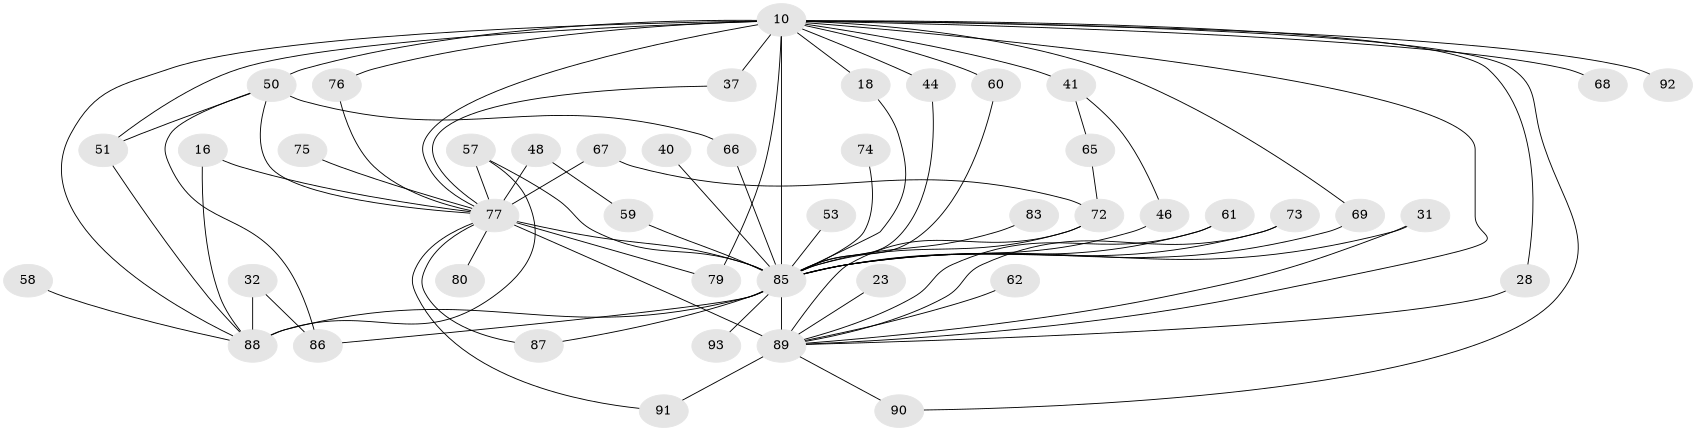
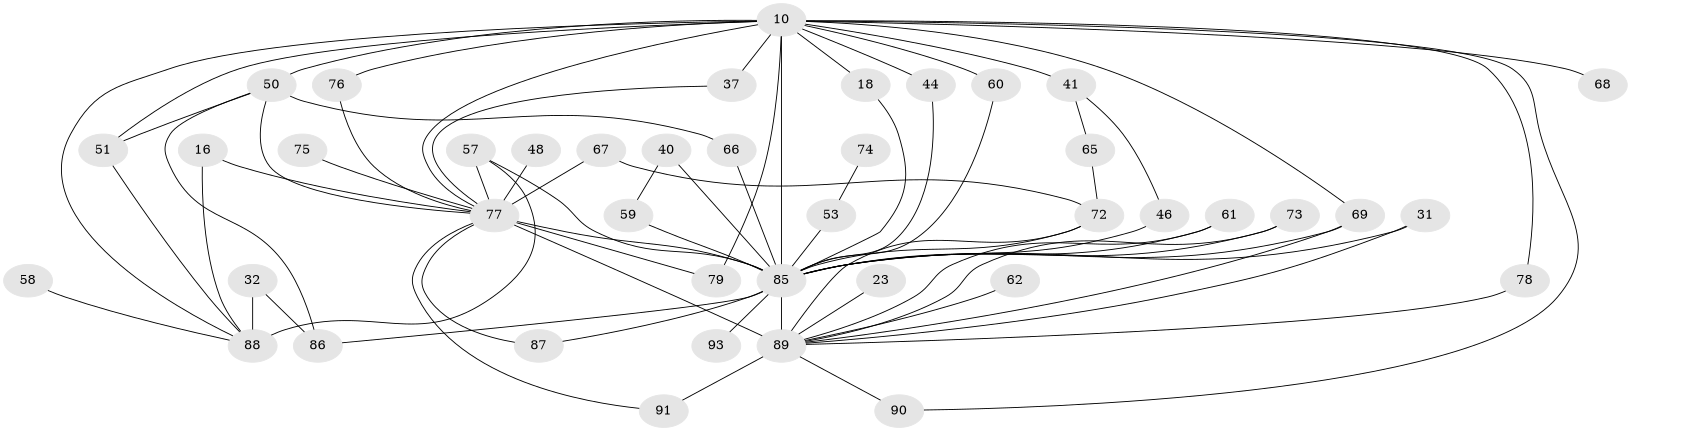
node "92": removed
edge "48" -- "59": now "40" -- "59"
edge "10" -- "89": now "69" -- "89"
node "83": removed
edge "74" -- "85": now "74" -- "53"
node "80": removed
node "28": label "28" -> "78"
edge "85" -- "88": removed
